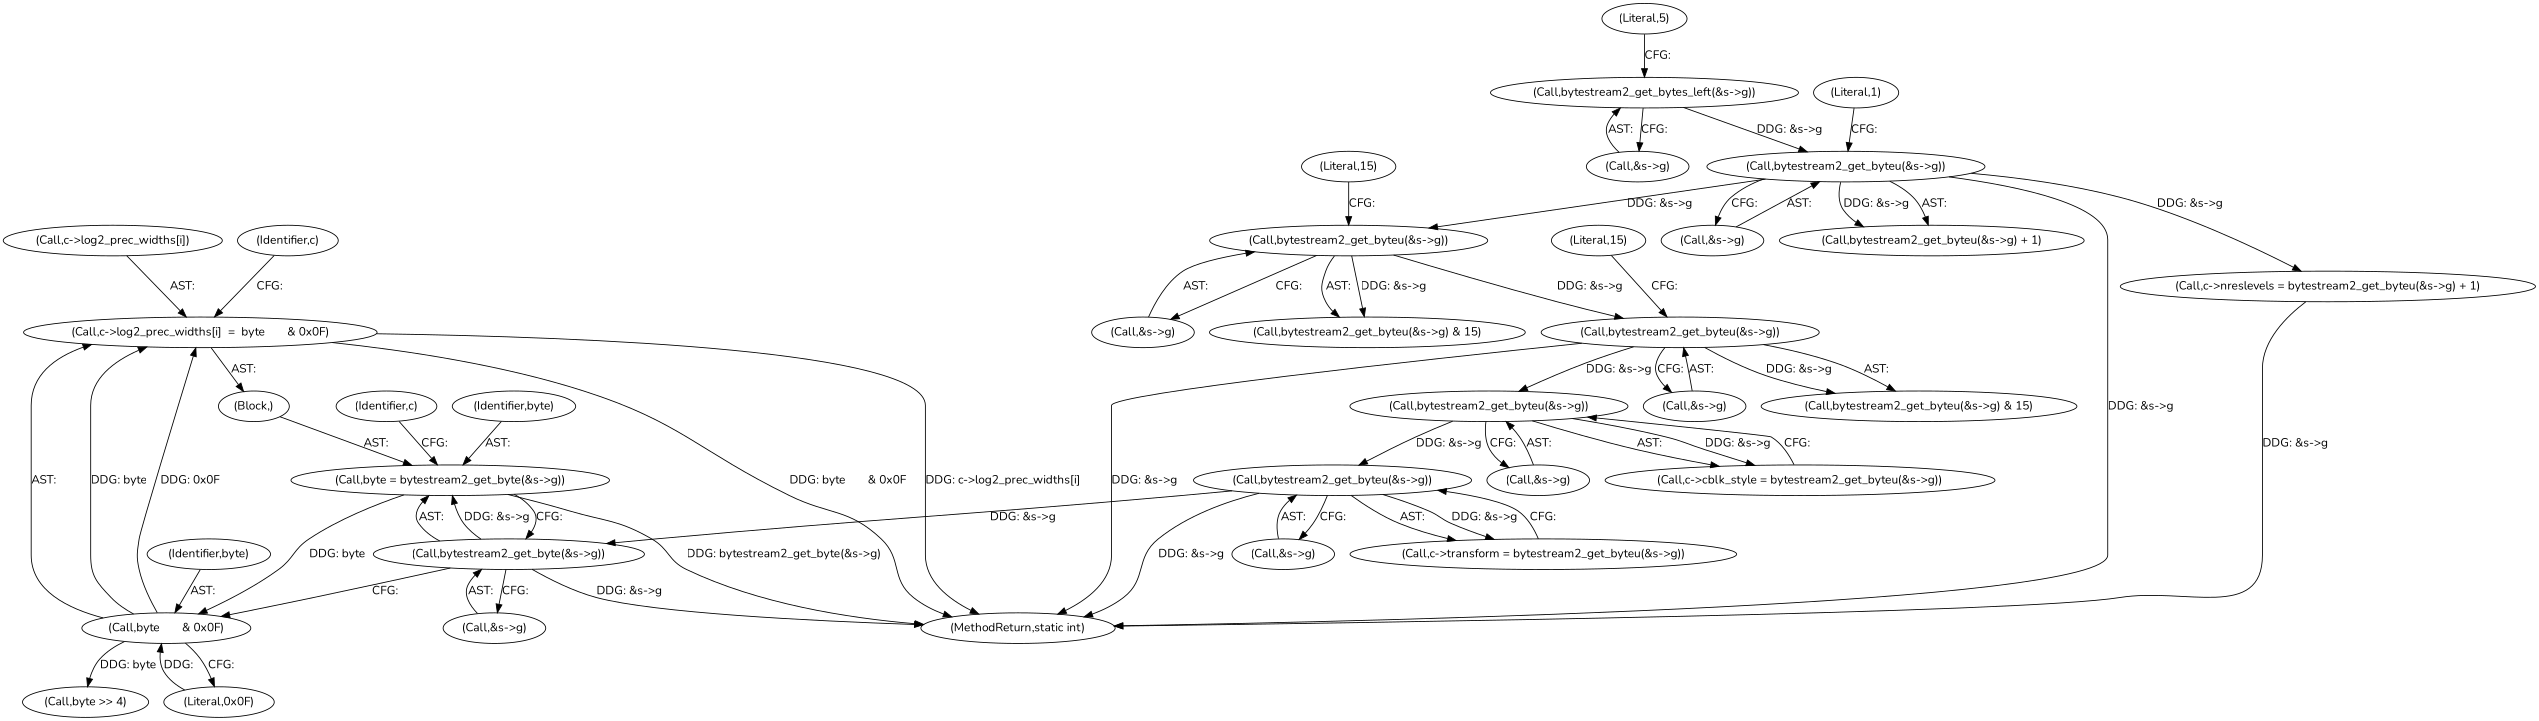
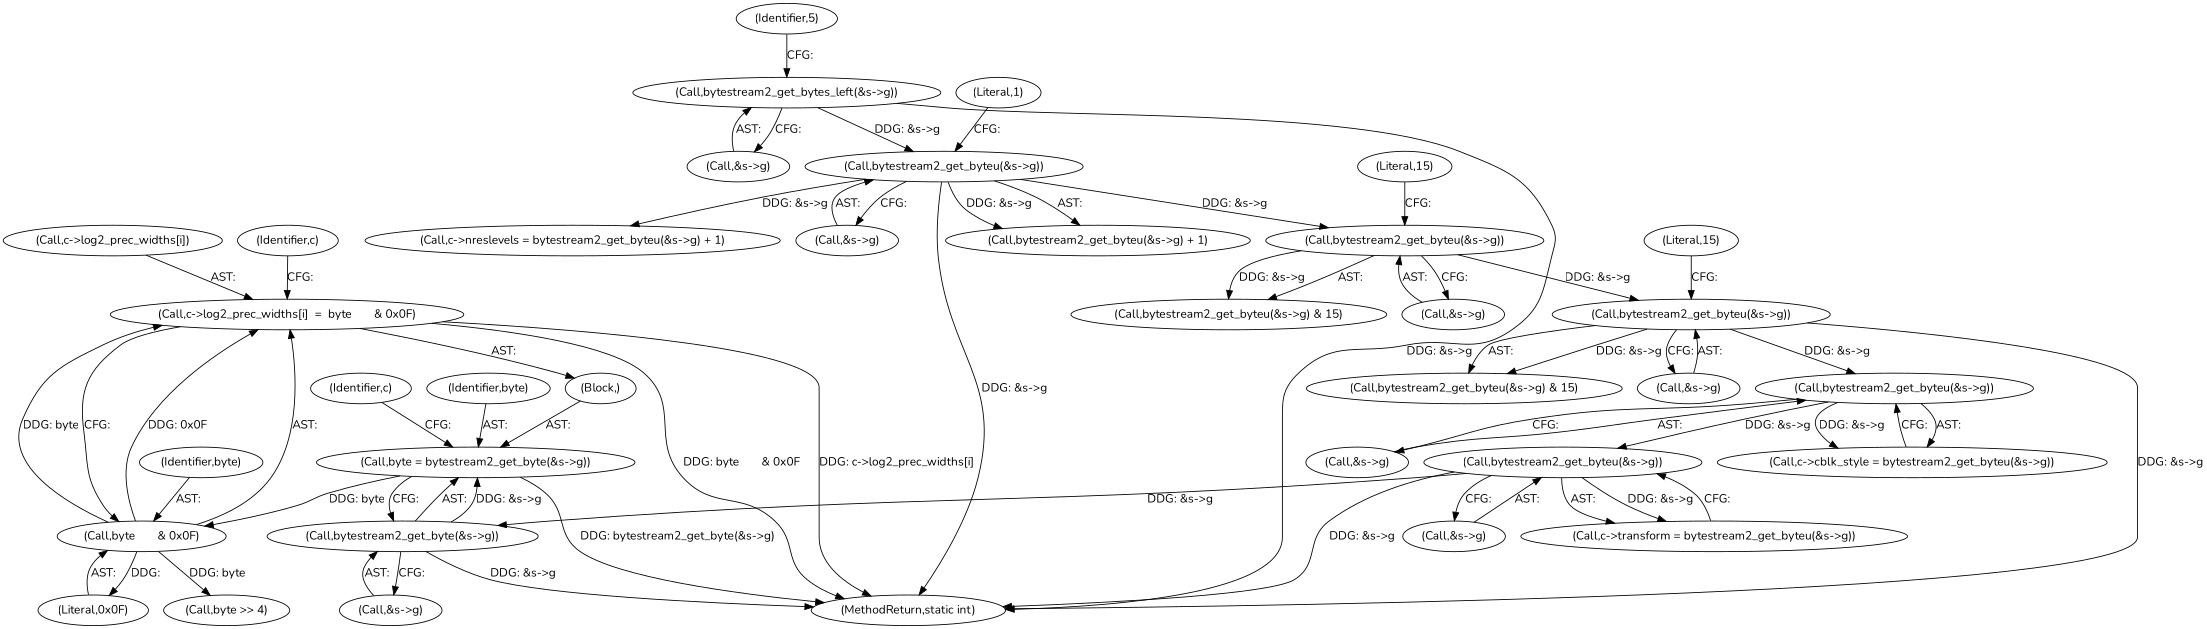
node "(Literal,5)": label "(Literal,5)" -> "(Identifier,5)"
edge "(Call,bytestream2_get_byte(&s->g))" -> "(Call,byte       & 0x0F)": now "(Call,c->log2_prec_widths[i]  =  byte       & 0x0F)" -> "(Call,byte       & 0x0F)"
edge "(Call,c->nreslevels = bytestream2_get_byteu(&s->g) + 1)" -> "(MethodReturn,static int)": now "(Call,bytestream2_get_bytes_left(&s->g))" -> "(MethodReturn,static int)"
edge "(Literal,0x0F)" -> "(Call,byte       & 0x0F)": label "DDG: " -> "AST: "
edge "(Call,byte       & 0x0F)" -> "(Literal,0x0F)": label "CFG: " -> "DDG: "
